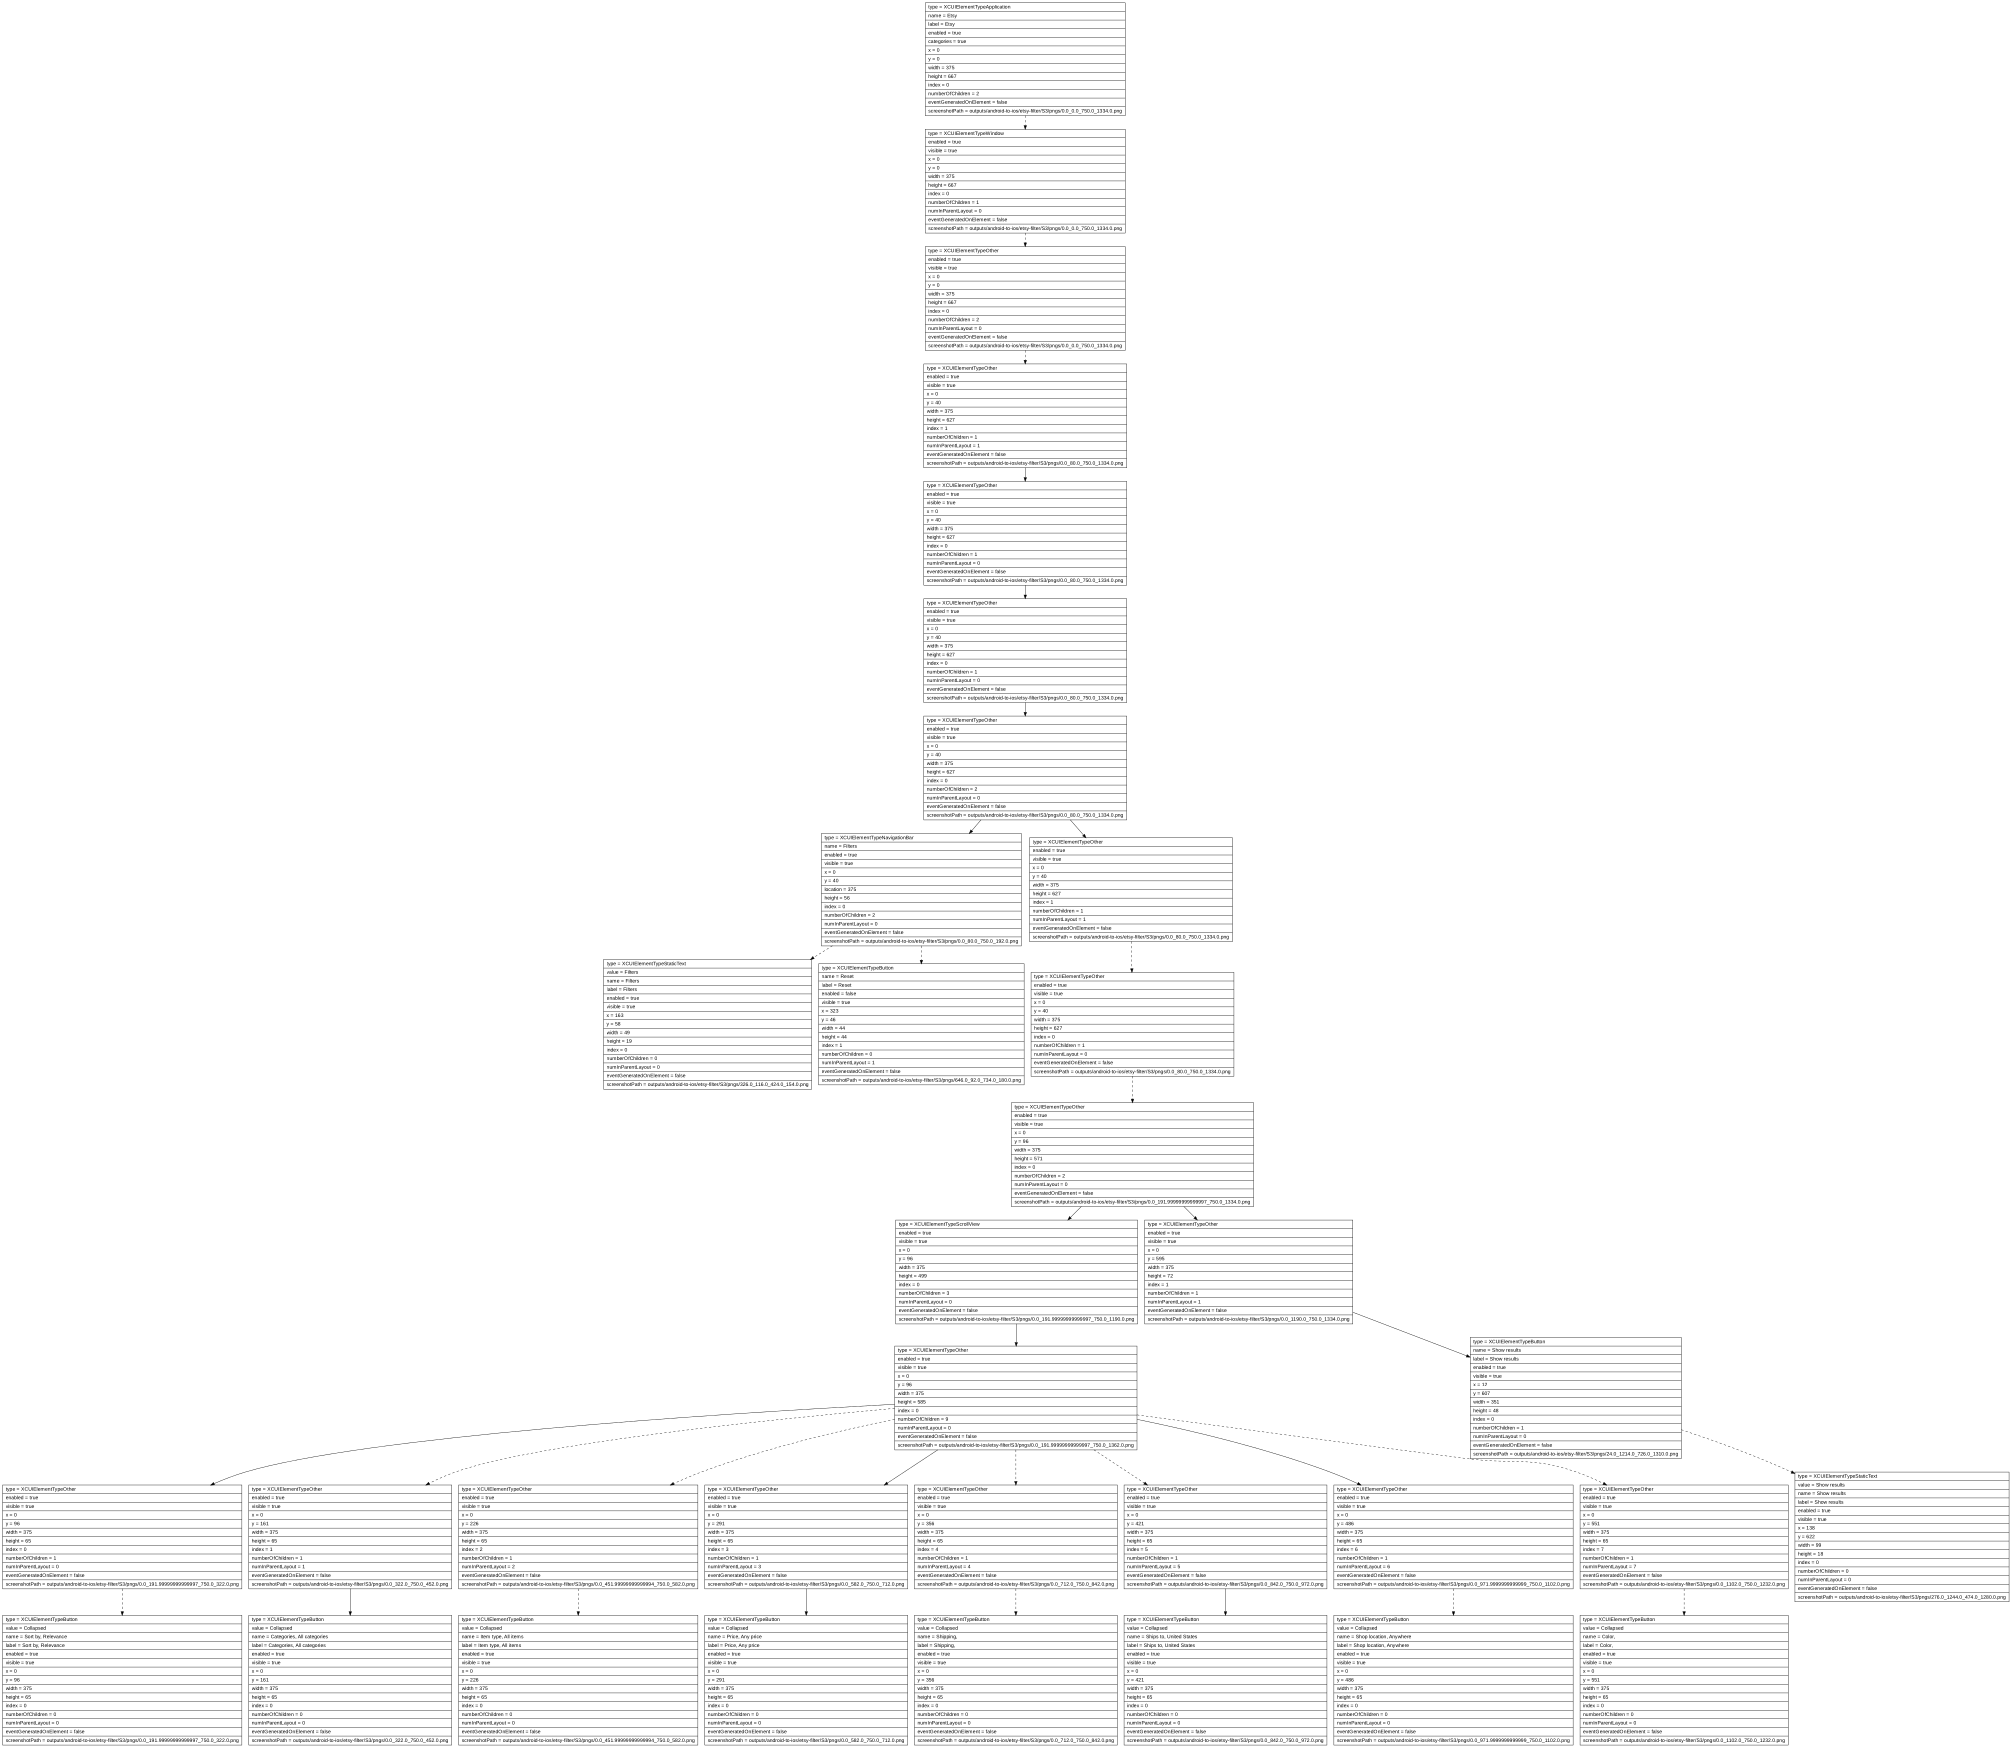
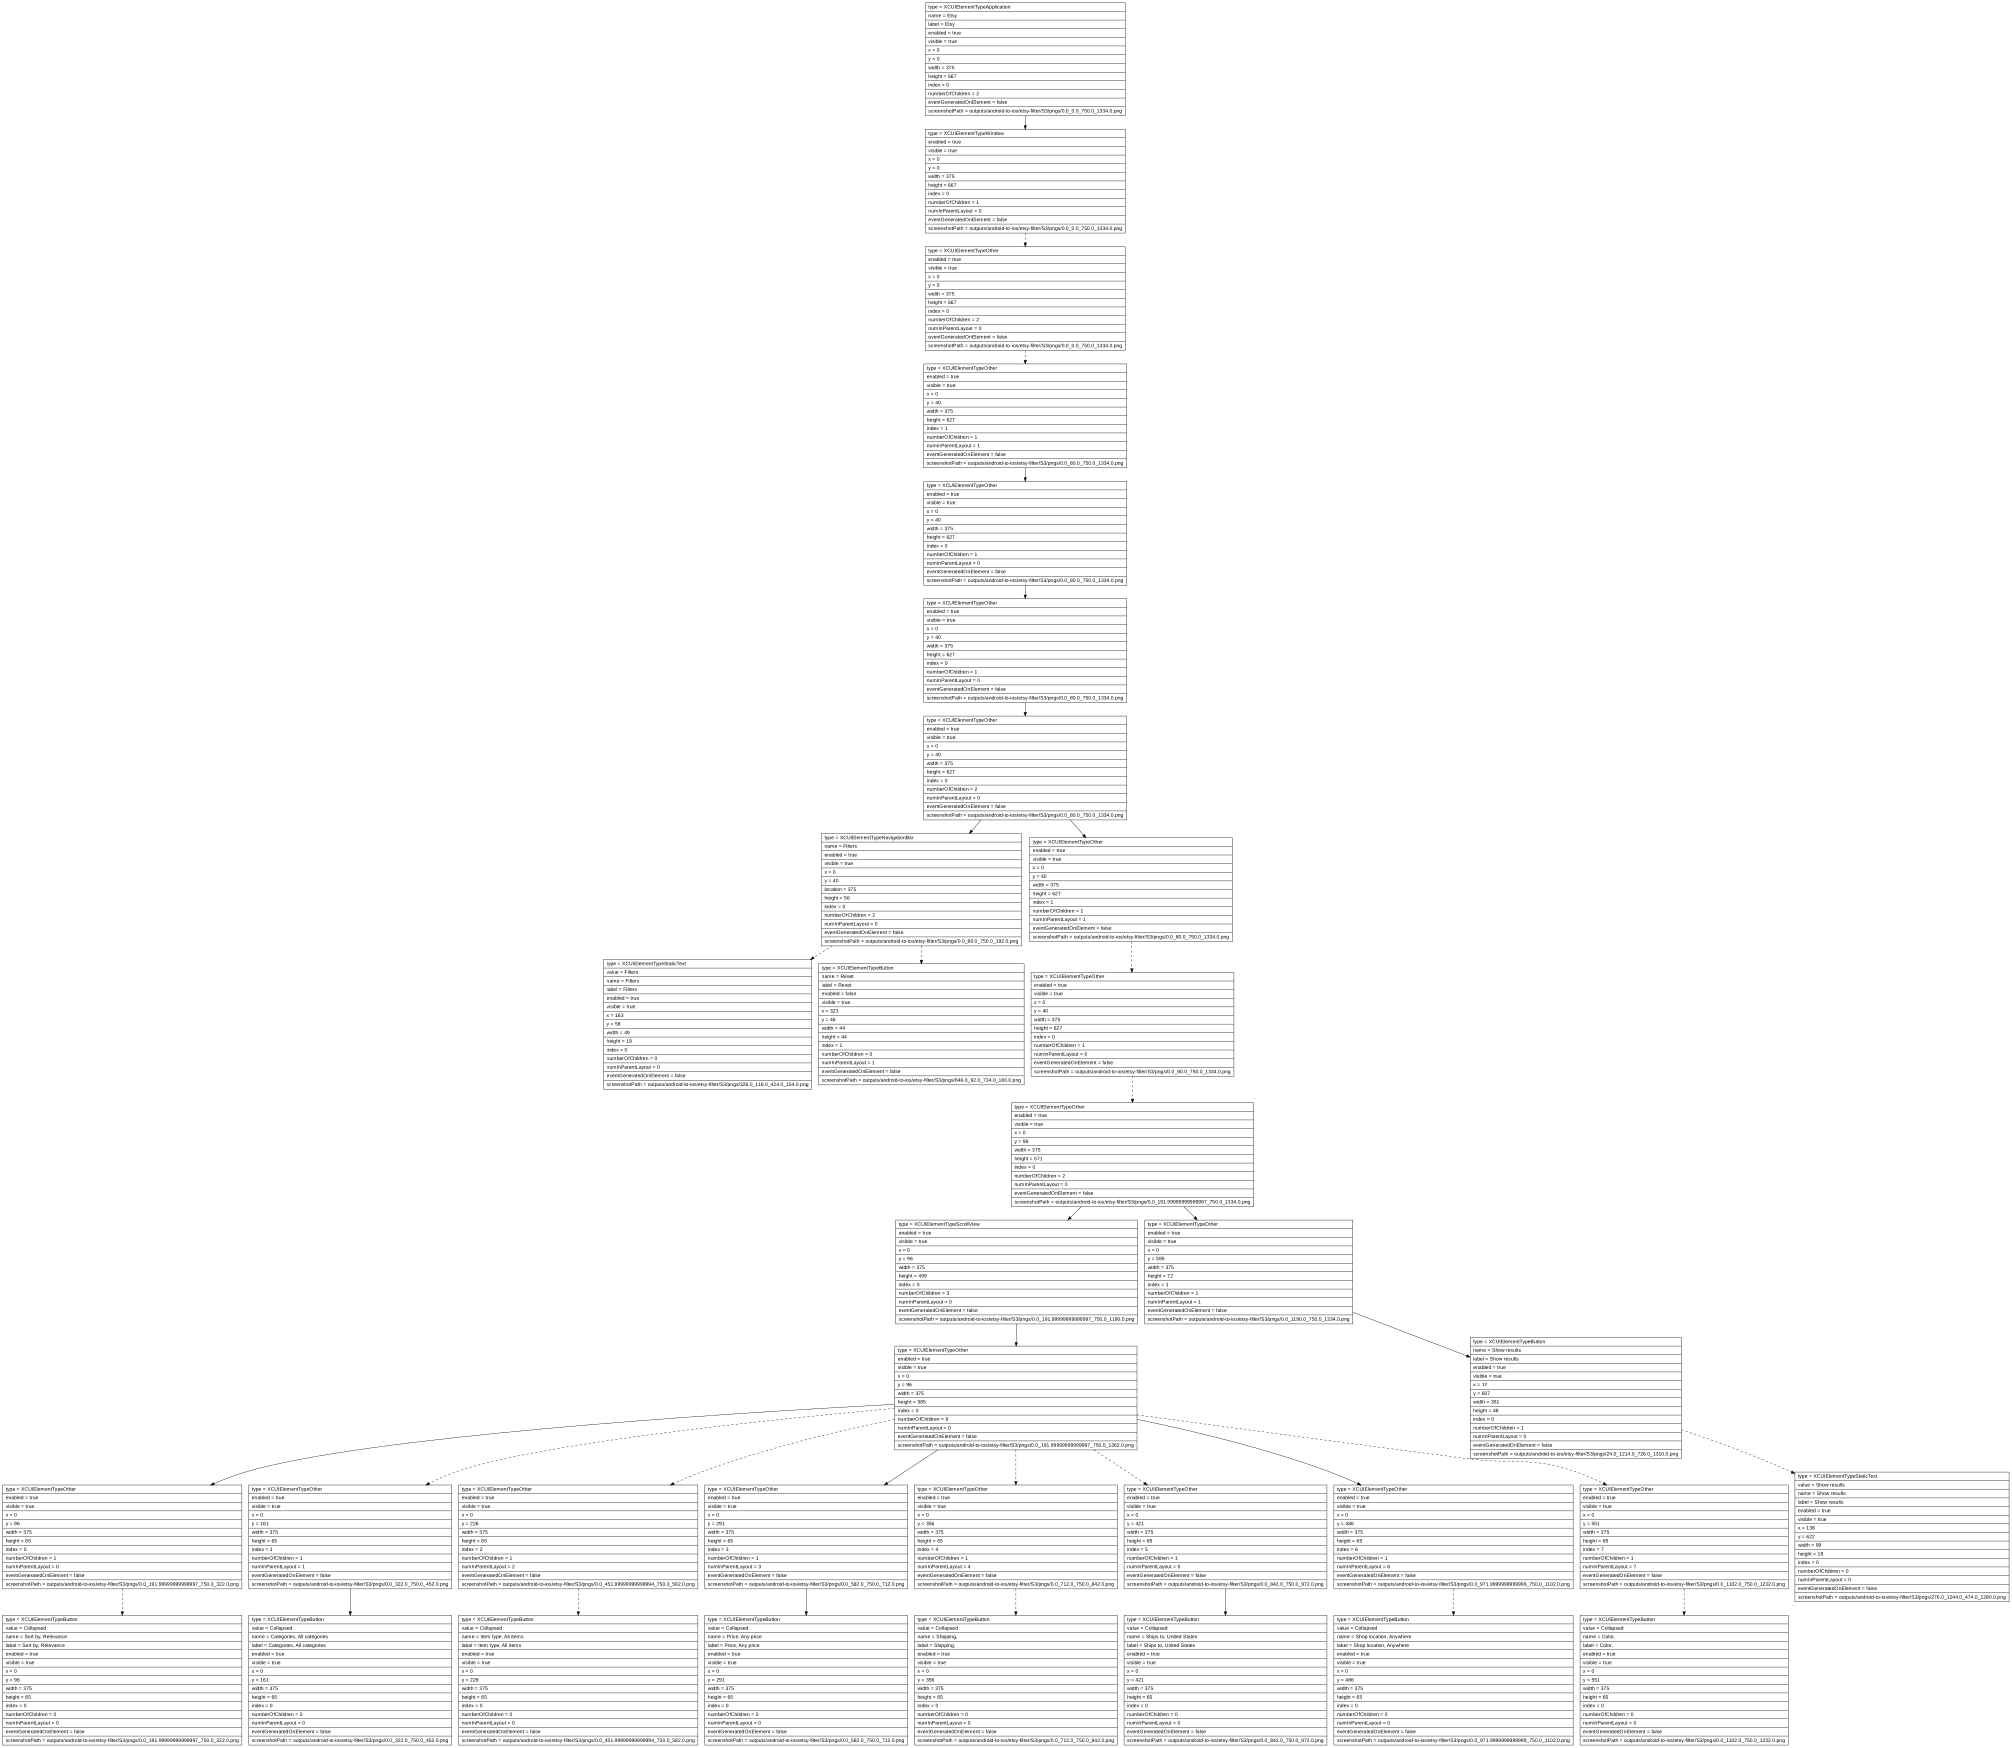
node "type = XCUIElementTypeApplication": text "categories = true" -> "visible = true"
edge "type = XCUIElementTypeApplication" -> "type = XCUIElementTypeWindow": style dashed -> solid
